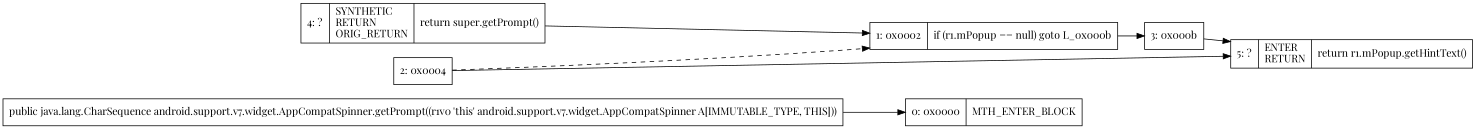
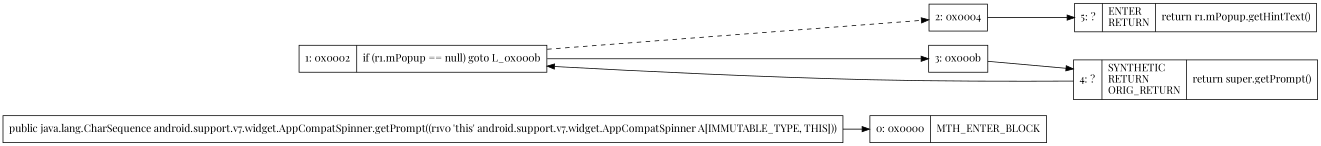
edge "3: 0x000b" -> "5: ?": now "3: 0x000b" -> "4: ?"
edge "2: 0x0004" -> "1: 0x0002": reversed
